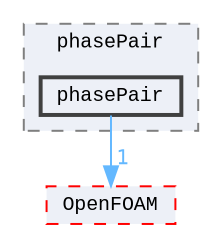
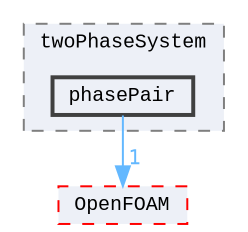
cluster "phasePair": label "phasePair" -> "twoPhaseSystem"
